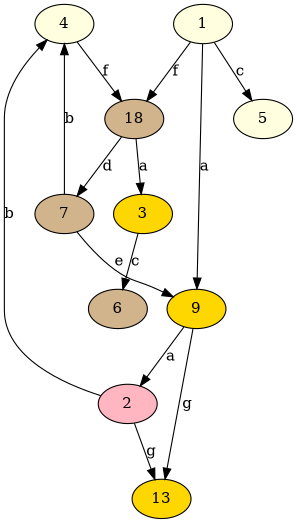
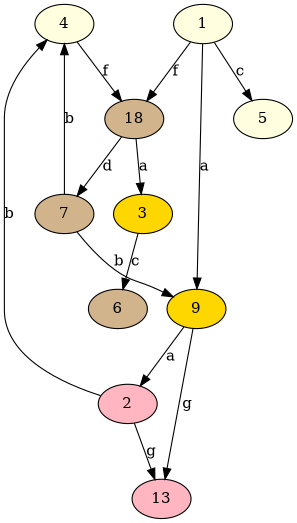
edge "7" -> "9": label "e" -> "b"
node "13": fillcolor gold -> lightpink
